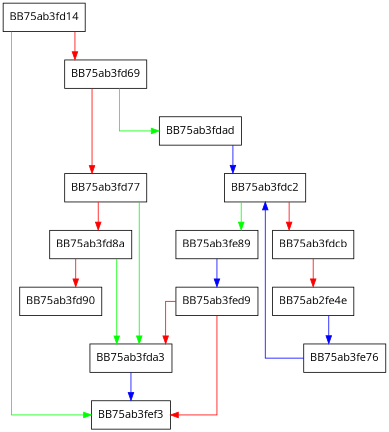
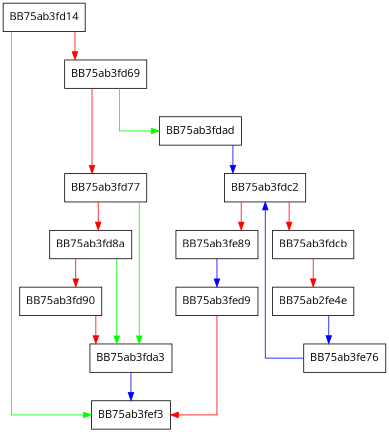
edge "BB75ab3fdc2" -> "BB75ab3fe89": color green -> red
edge "BB75ab3fed9" -> "BB75ab3fda3": now "BB75ab3fd90" -> "BB75ab3fda3"
